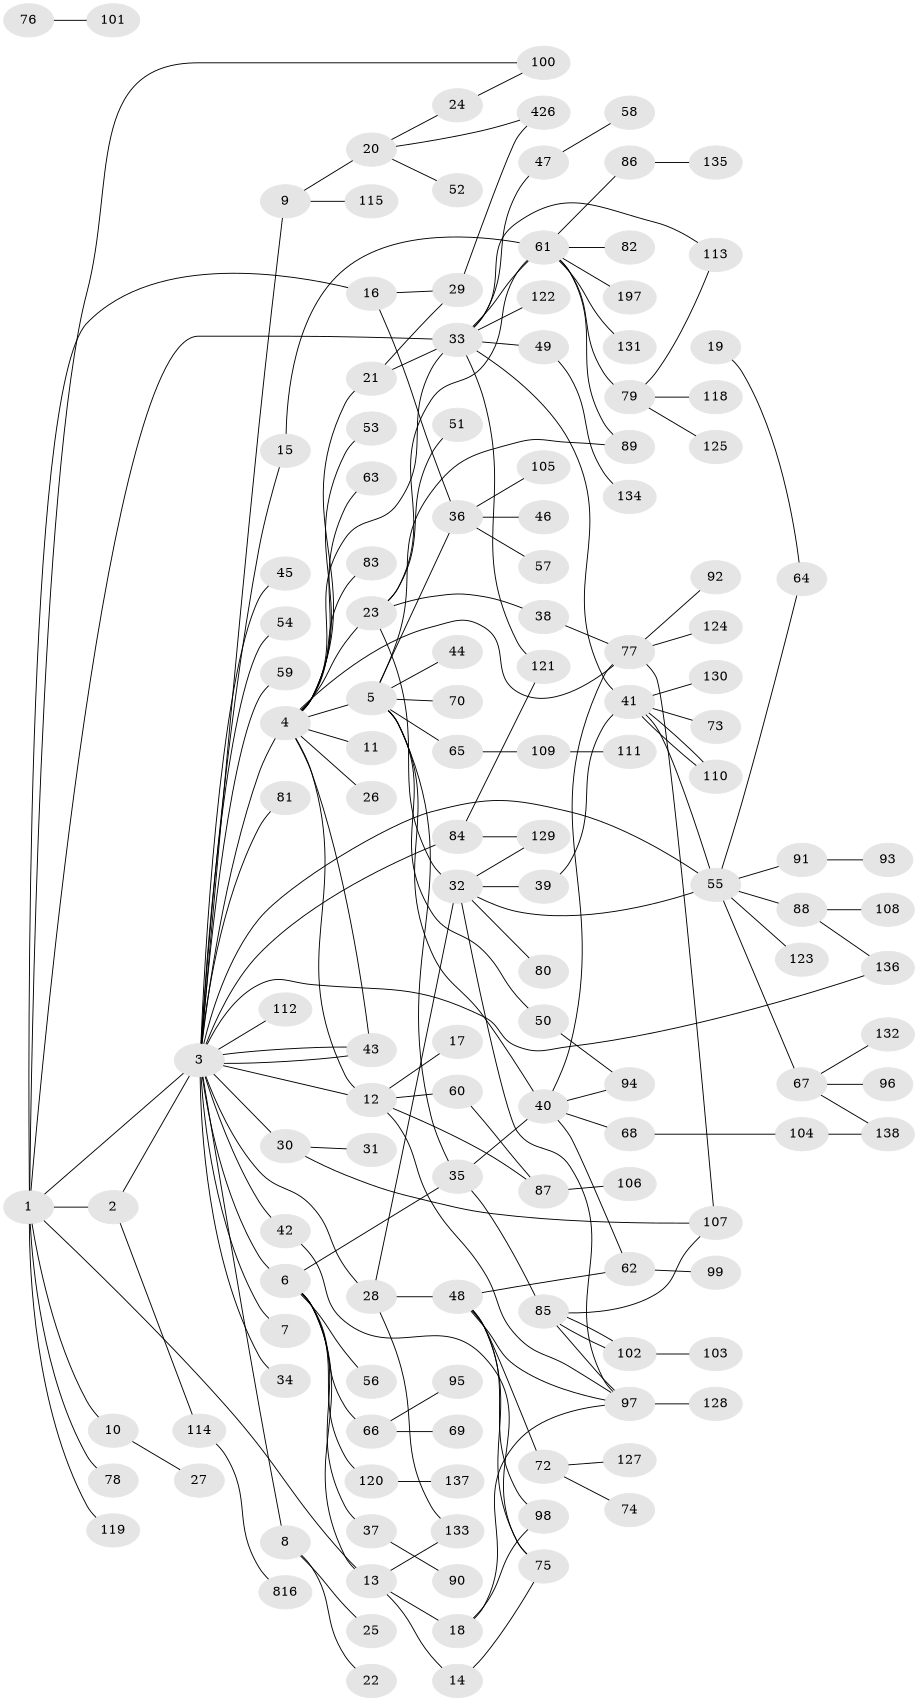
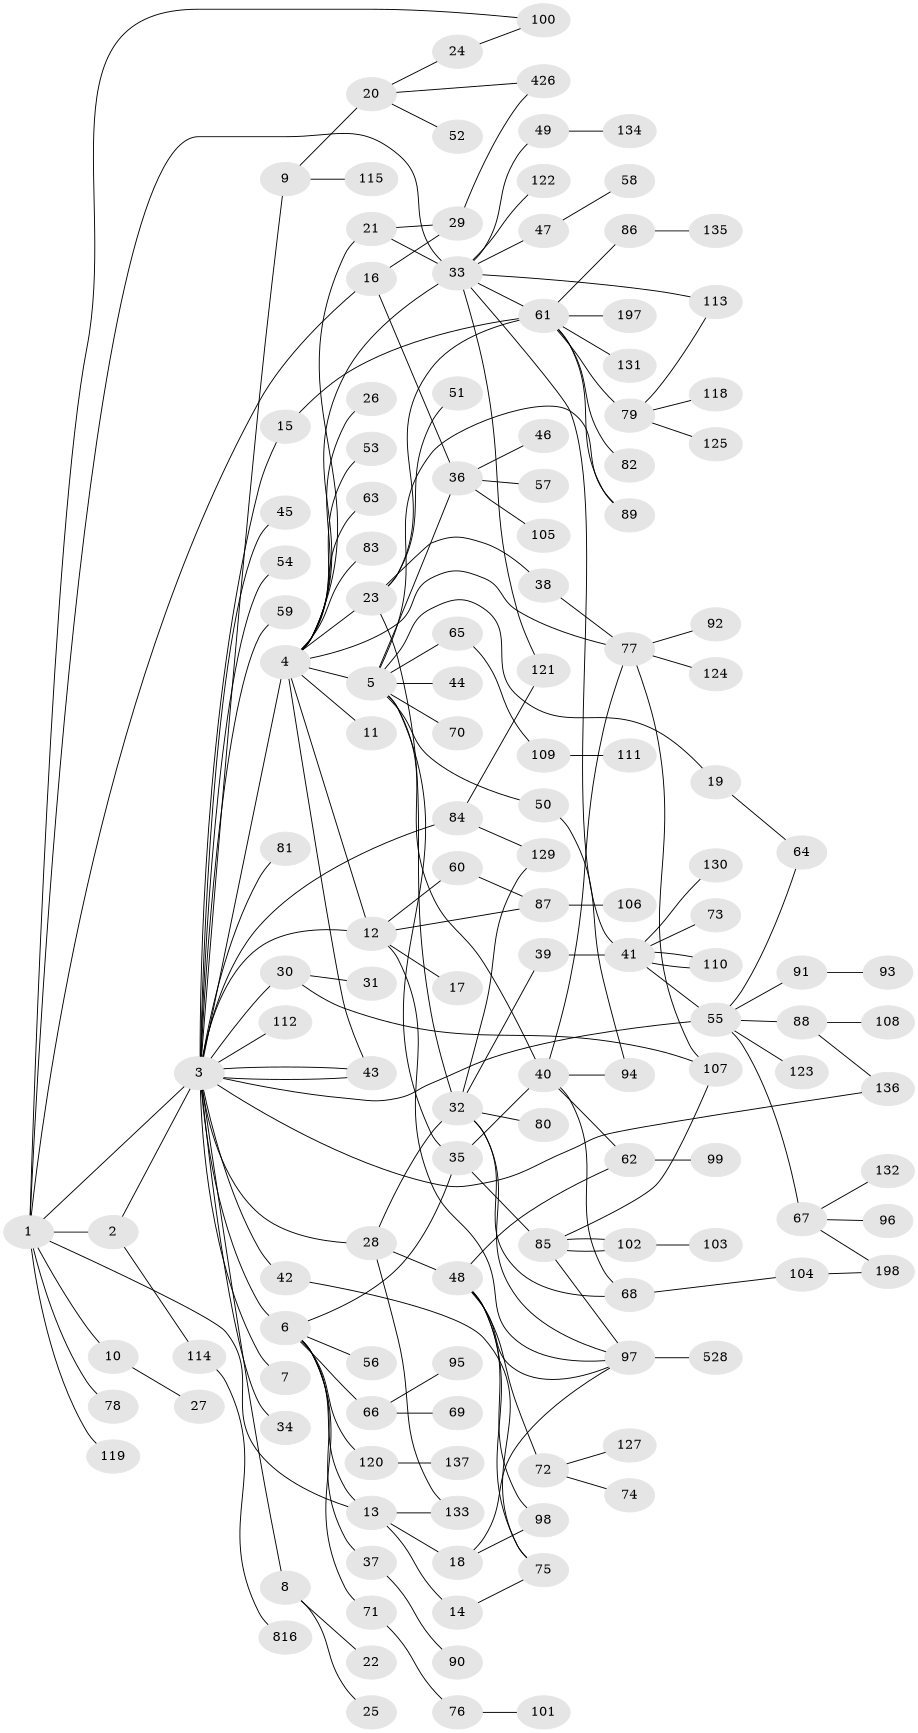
edge "5" -- "19": added
edge "55" -- "32": now "68" -- "32"
node "138": label "138" -> "198"
node "128": label "128" -> "528"
node "71": added
